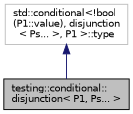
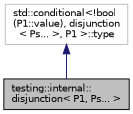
node "testing::conditional:: disjunction< P1, Ps... >": label "testing::conditional:: disjunction< P1, Ps... >" -> "testing::internal:: disjunction< P1, Ps... >"
